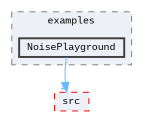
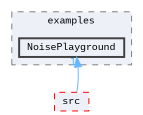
edge "NoisePlayground" -> "src": reversed
